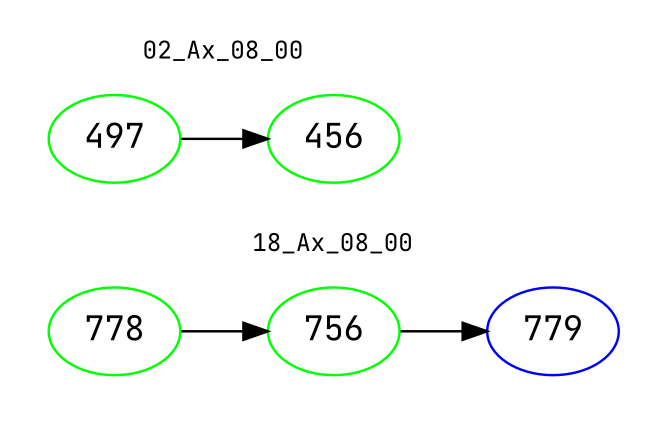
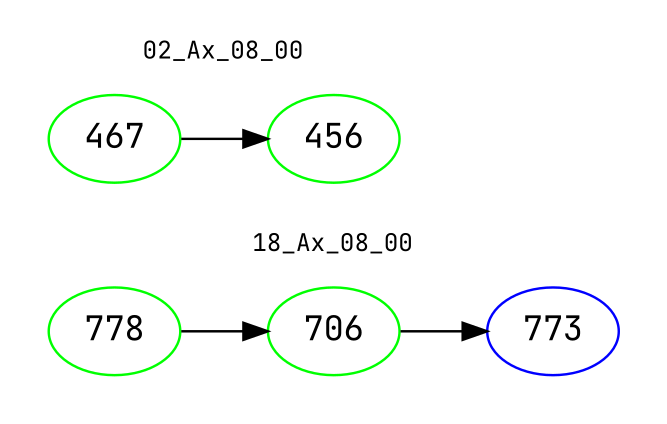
node "497": label "497" -> "467"
node "756": label "756" -> "706"
node "779": label "779" -> "773"
